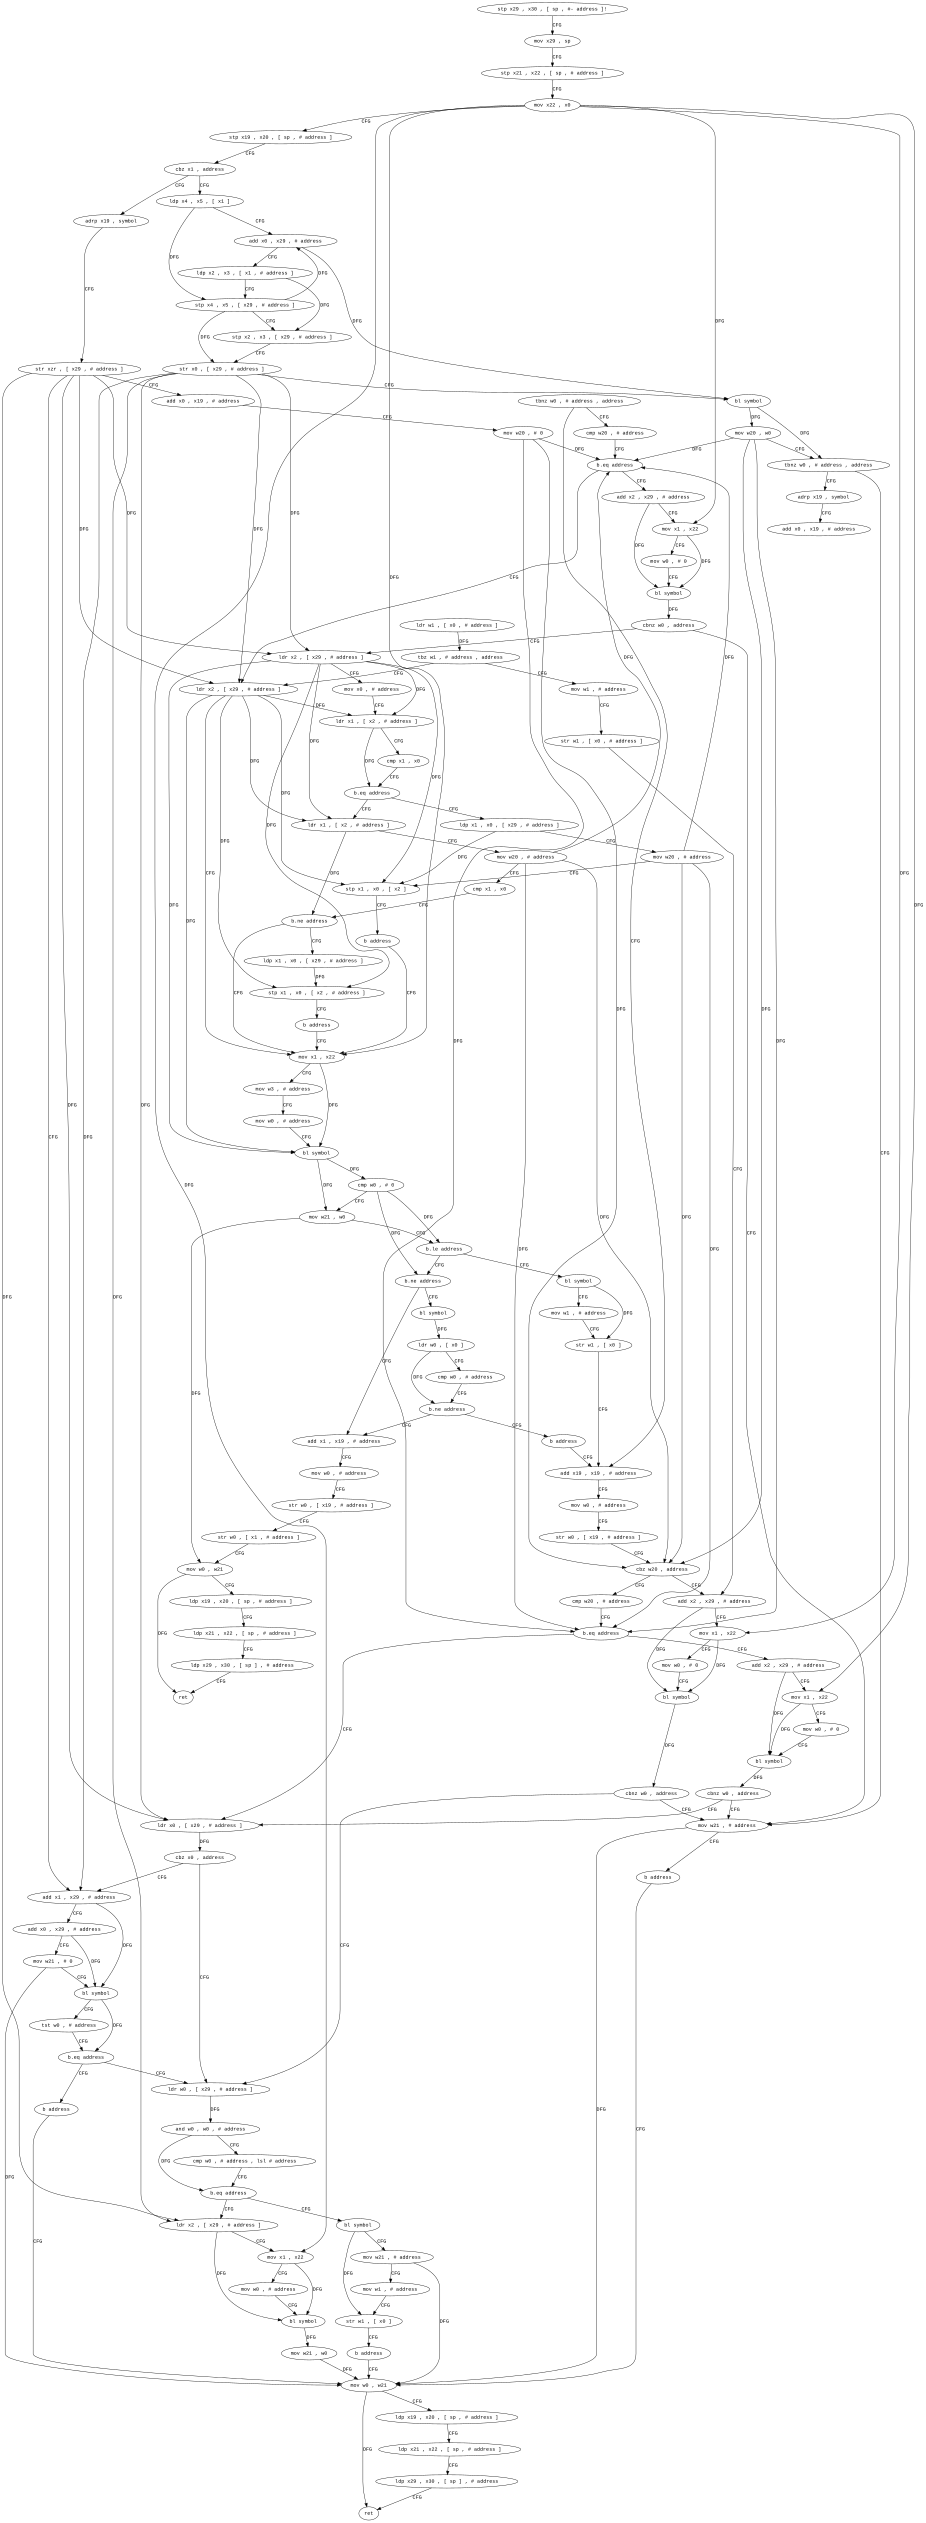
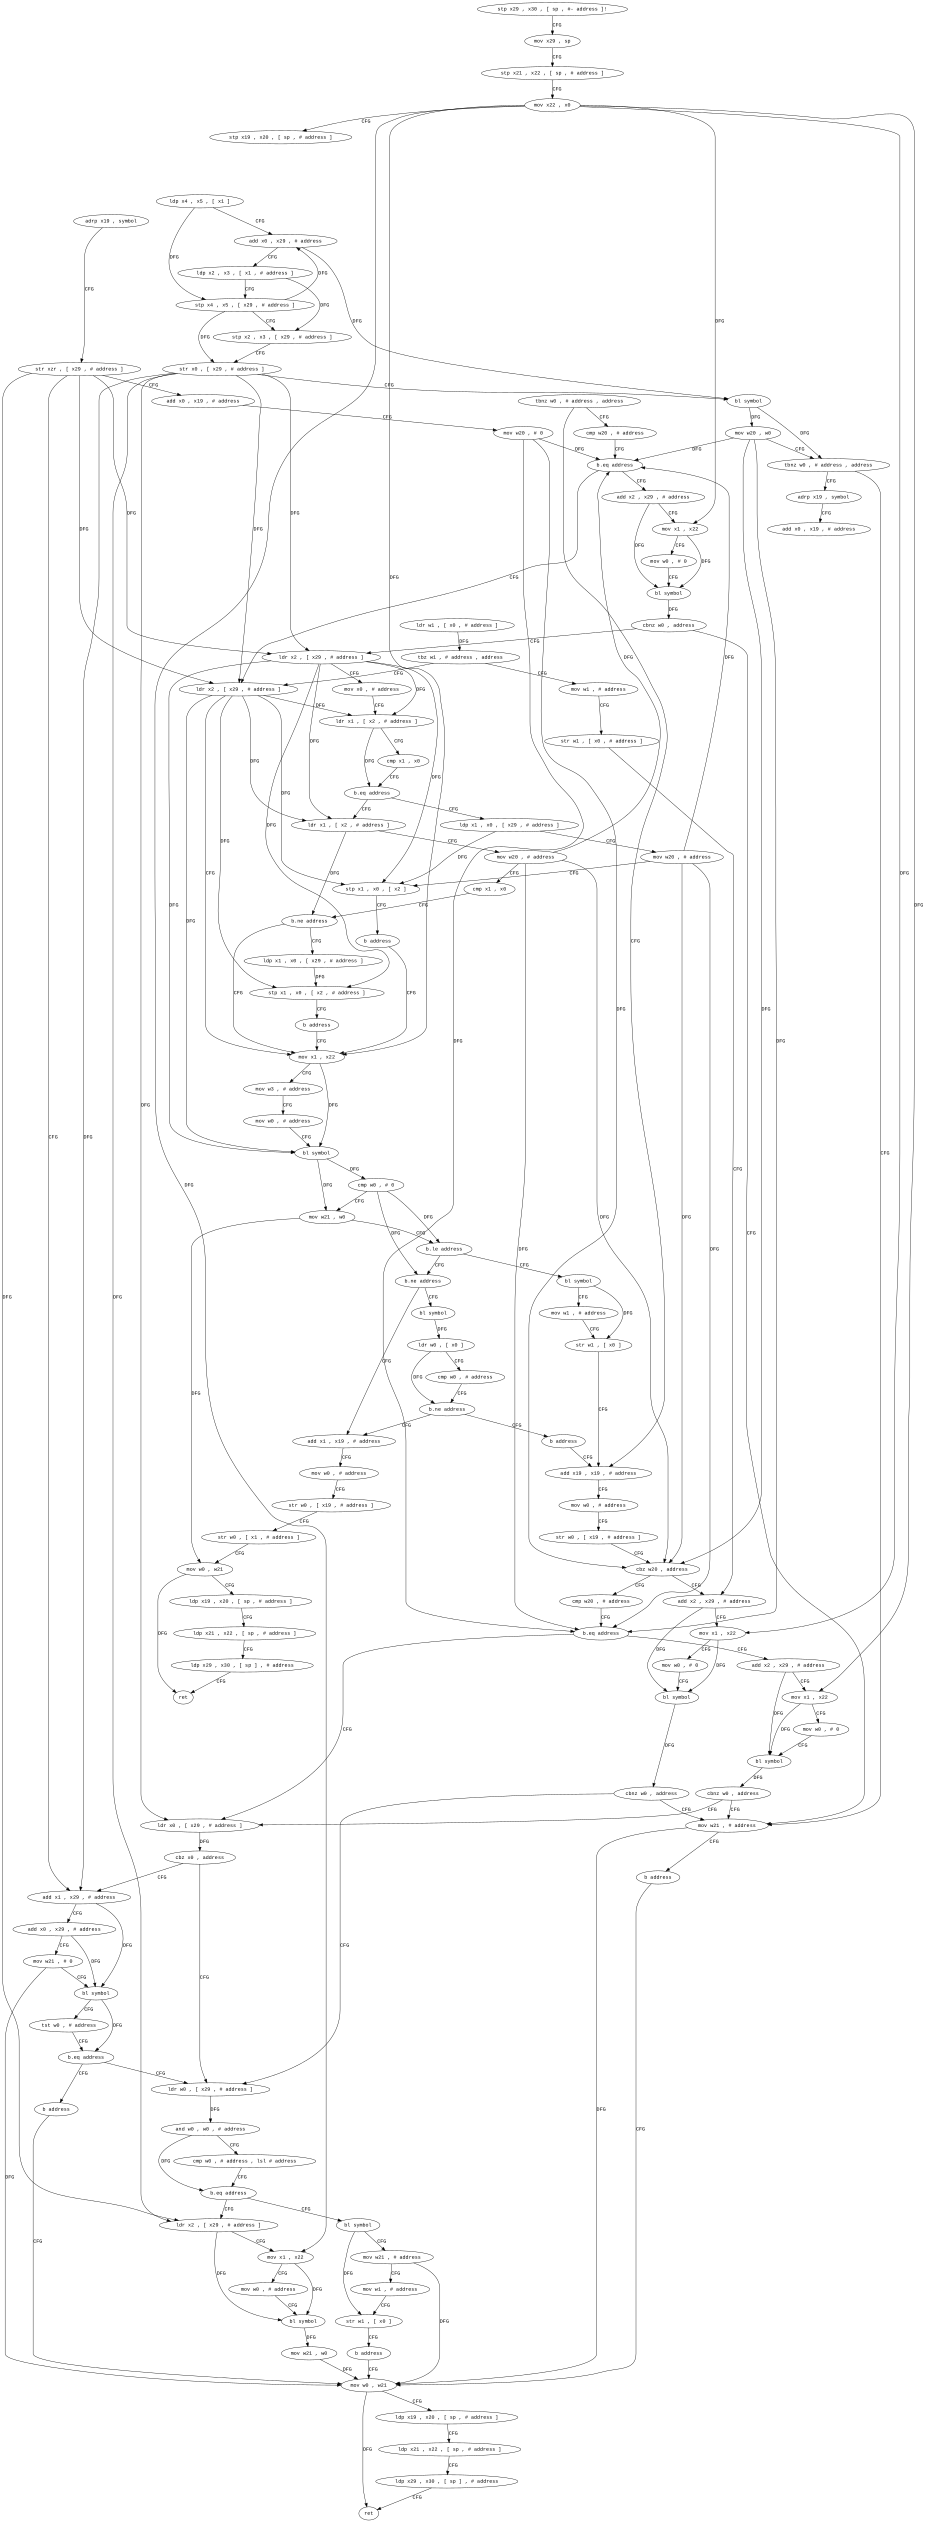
node "cbz x1 , address": removed
edge "str xzr , [ x29 , # address ]" -> "ldr x0 , [ x29 , # address ]": removed, label "DFG"
